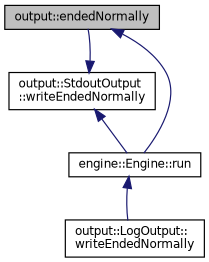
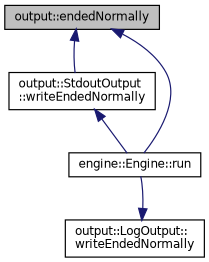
edge "output::endedNormally" -> "output::StdoutOutput ::writeEndedNormally": reversed
edge "output::LogOutput:: writeEndedNormally" -> "engine::Engine::run": reversed
